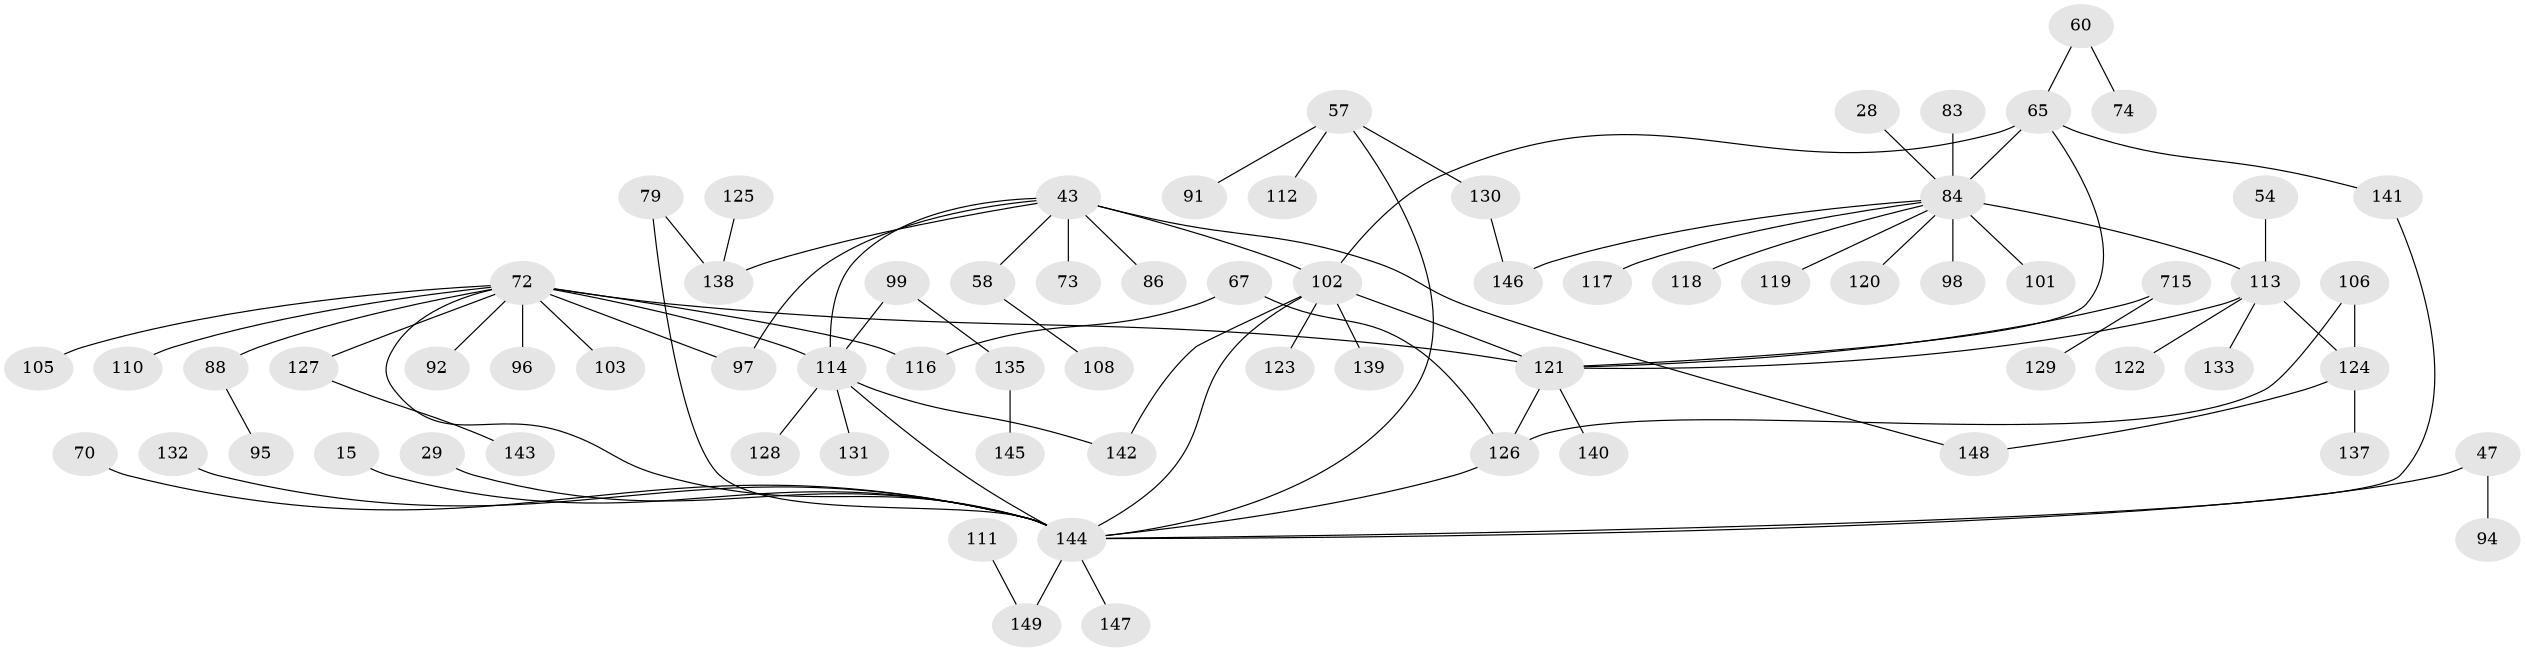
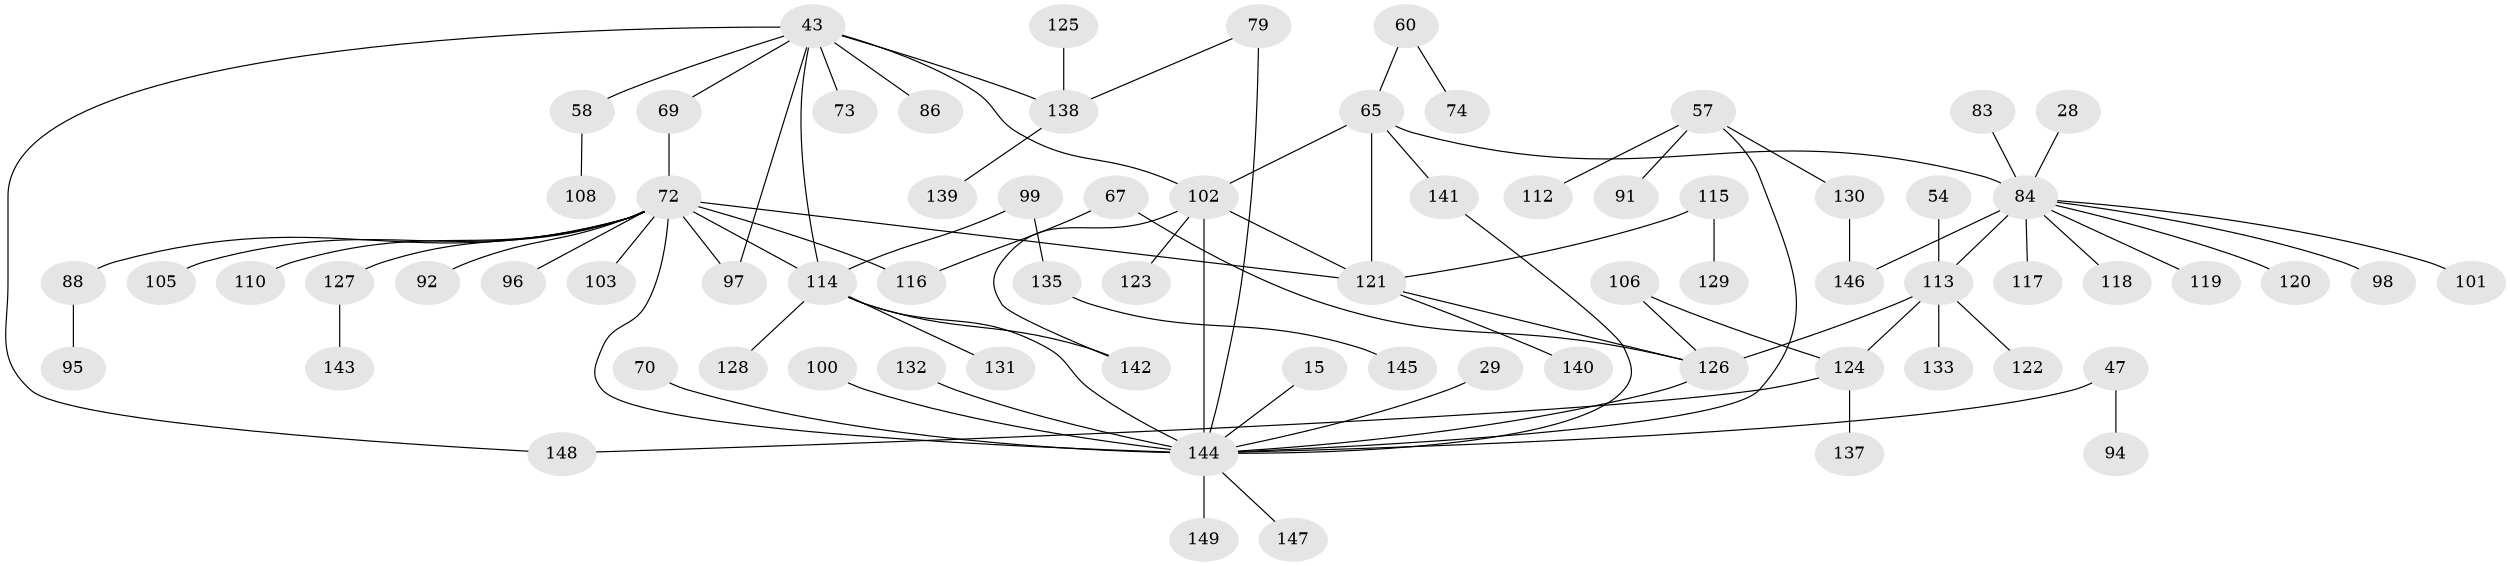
node "69": added
node "715": label "715" -> "115"
edge "102" -- "139": now "138" -- "139"
edge "113" -- "121": now "113" -- "126"
node "100": added
node "111": removed
